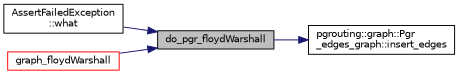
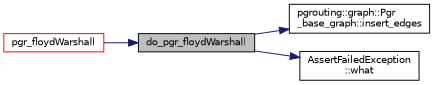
edge "AssertFailedException ::what" -> "do_pgr_floydWarshall": reversed
node "pgrouting::graph::Pgr _edges_graph::insert_edges": label "pgrouting::graph::Pgr _edges_graph::insert_edges" -> "pgrouting::graph::Pgr _base_graph::insert_edges"
node "graph_floydWarshall": label "graph_floydWarshall" -> "pgr_floydWarshall"
